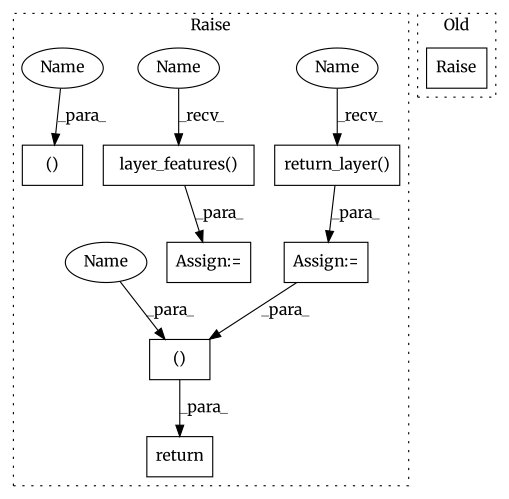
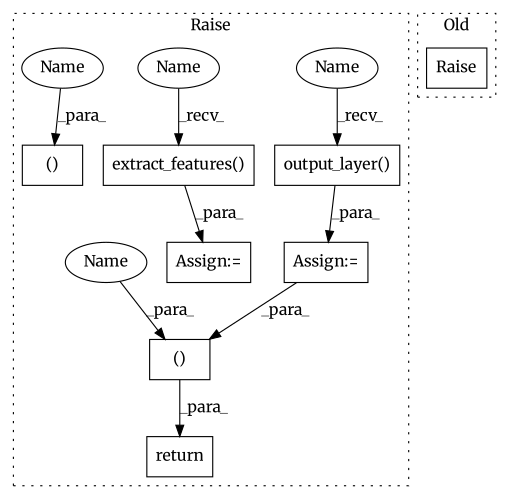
node "layer_features()": label "layer_features()" -> "extract_features()"
node "return_layer()": label "return_layer()" -> "output_layer()"
